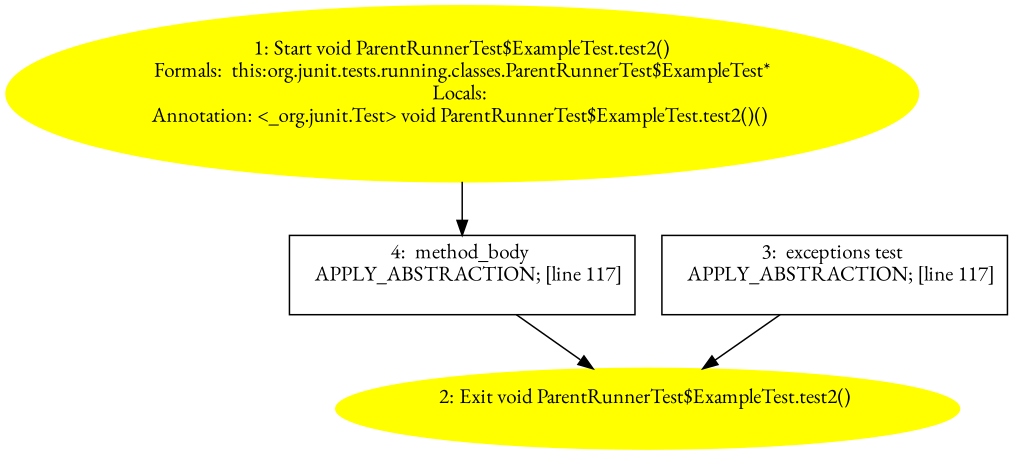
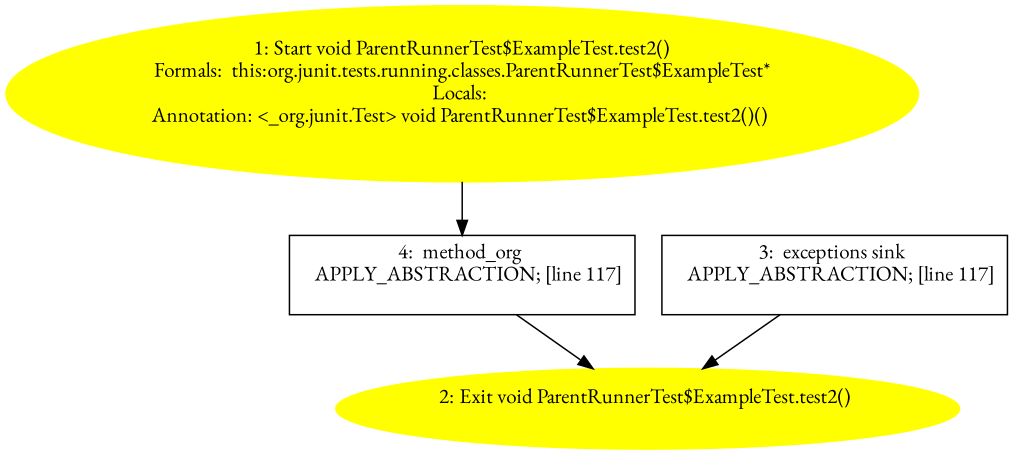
node "4:  method_body APPLY_ABSTRACTION; [line 117]": label "4:  method_body APPLY_ABSTRACTION; [line 117]" -> "4:  method_org APPLY_ABSTRACTION; [line 117]"
node "3:  exceptions test APPLY_ABSTRACTION; [line 117]": label "3:  exceptions test APPLY_ABSTRACTION; [line 117]" -> "3:  exceptions sink APPLY_ABSTRACTION; [line 117]"
